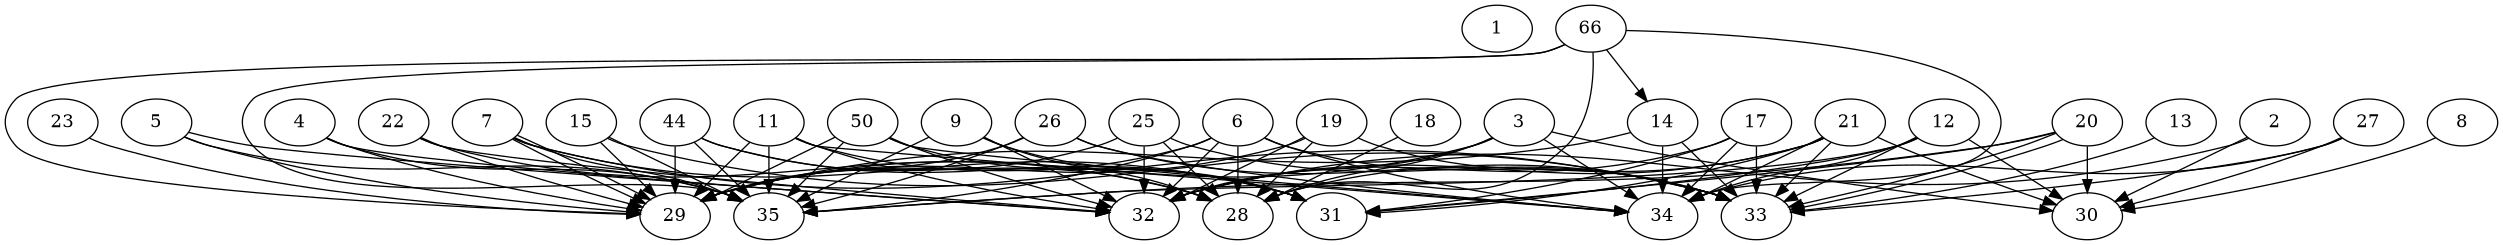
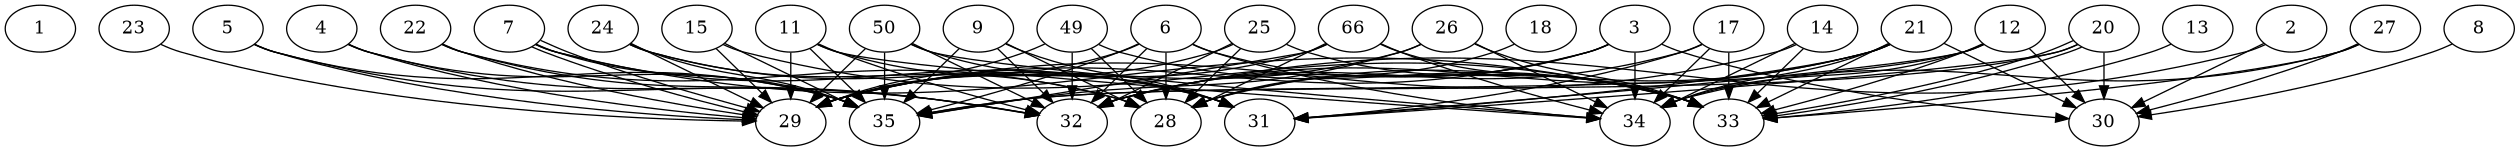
edge "66" -> "14": now "66" -> "33"
node "44": label "44" -> "24"
node "19": label "19" -> "49"
